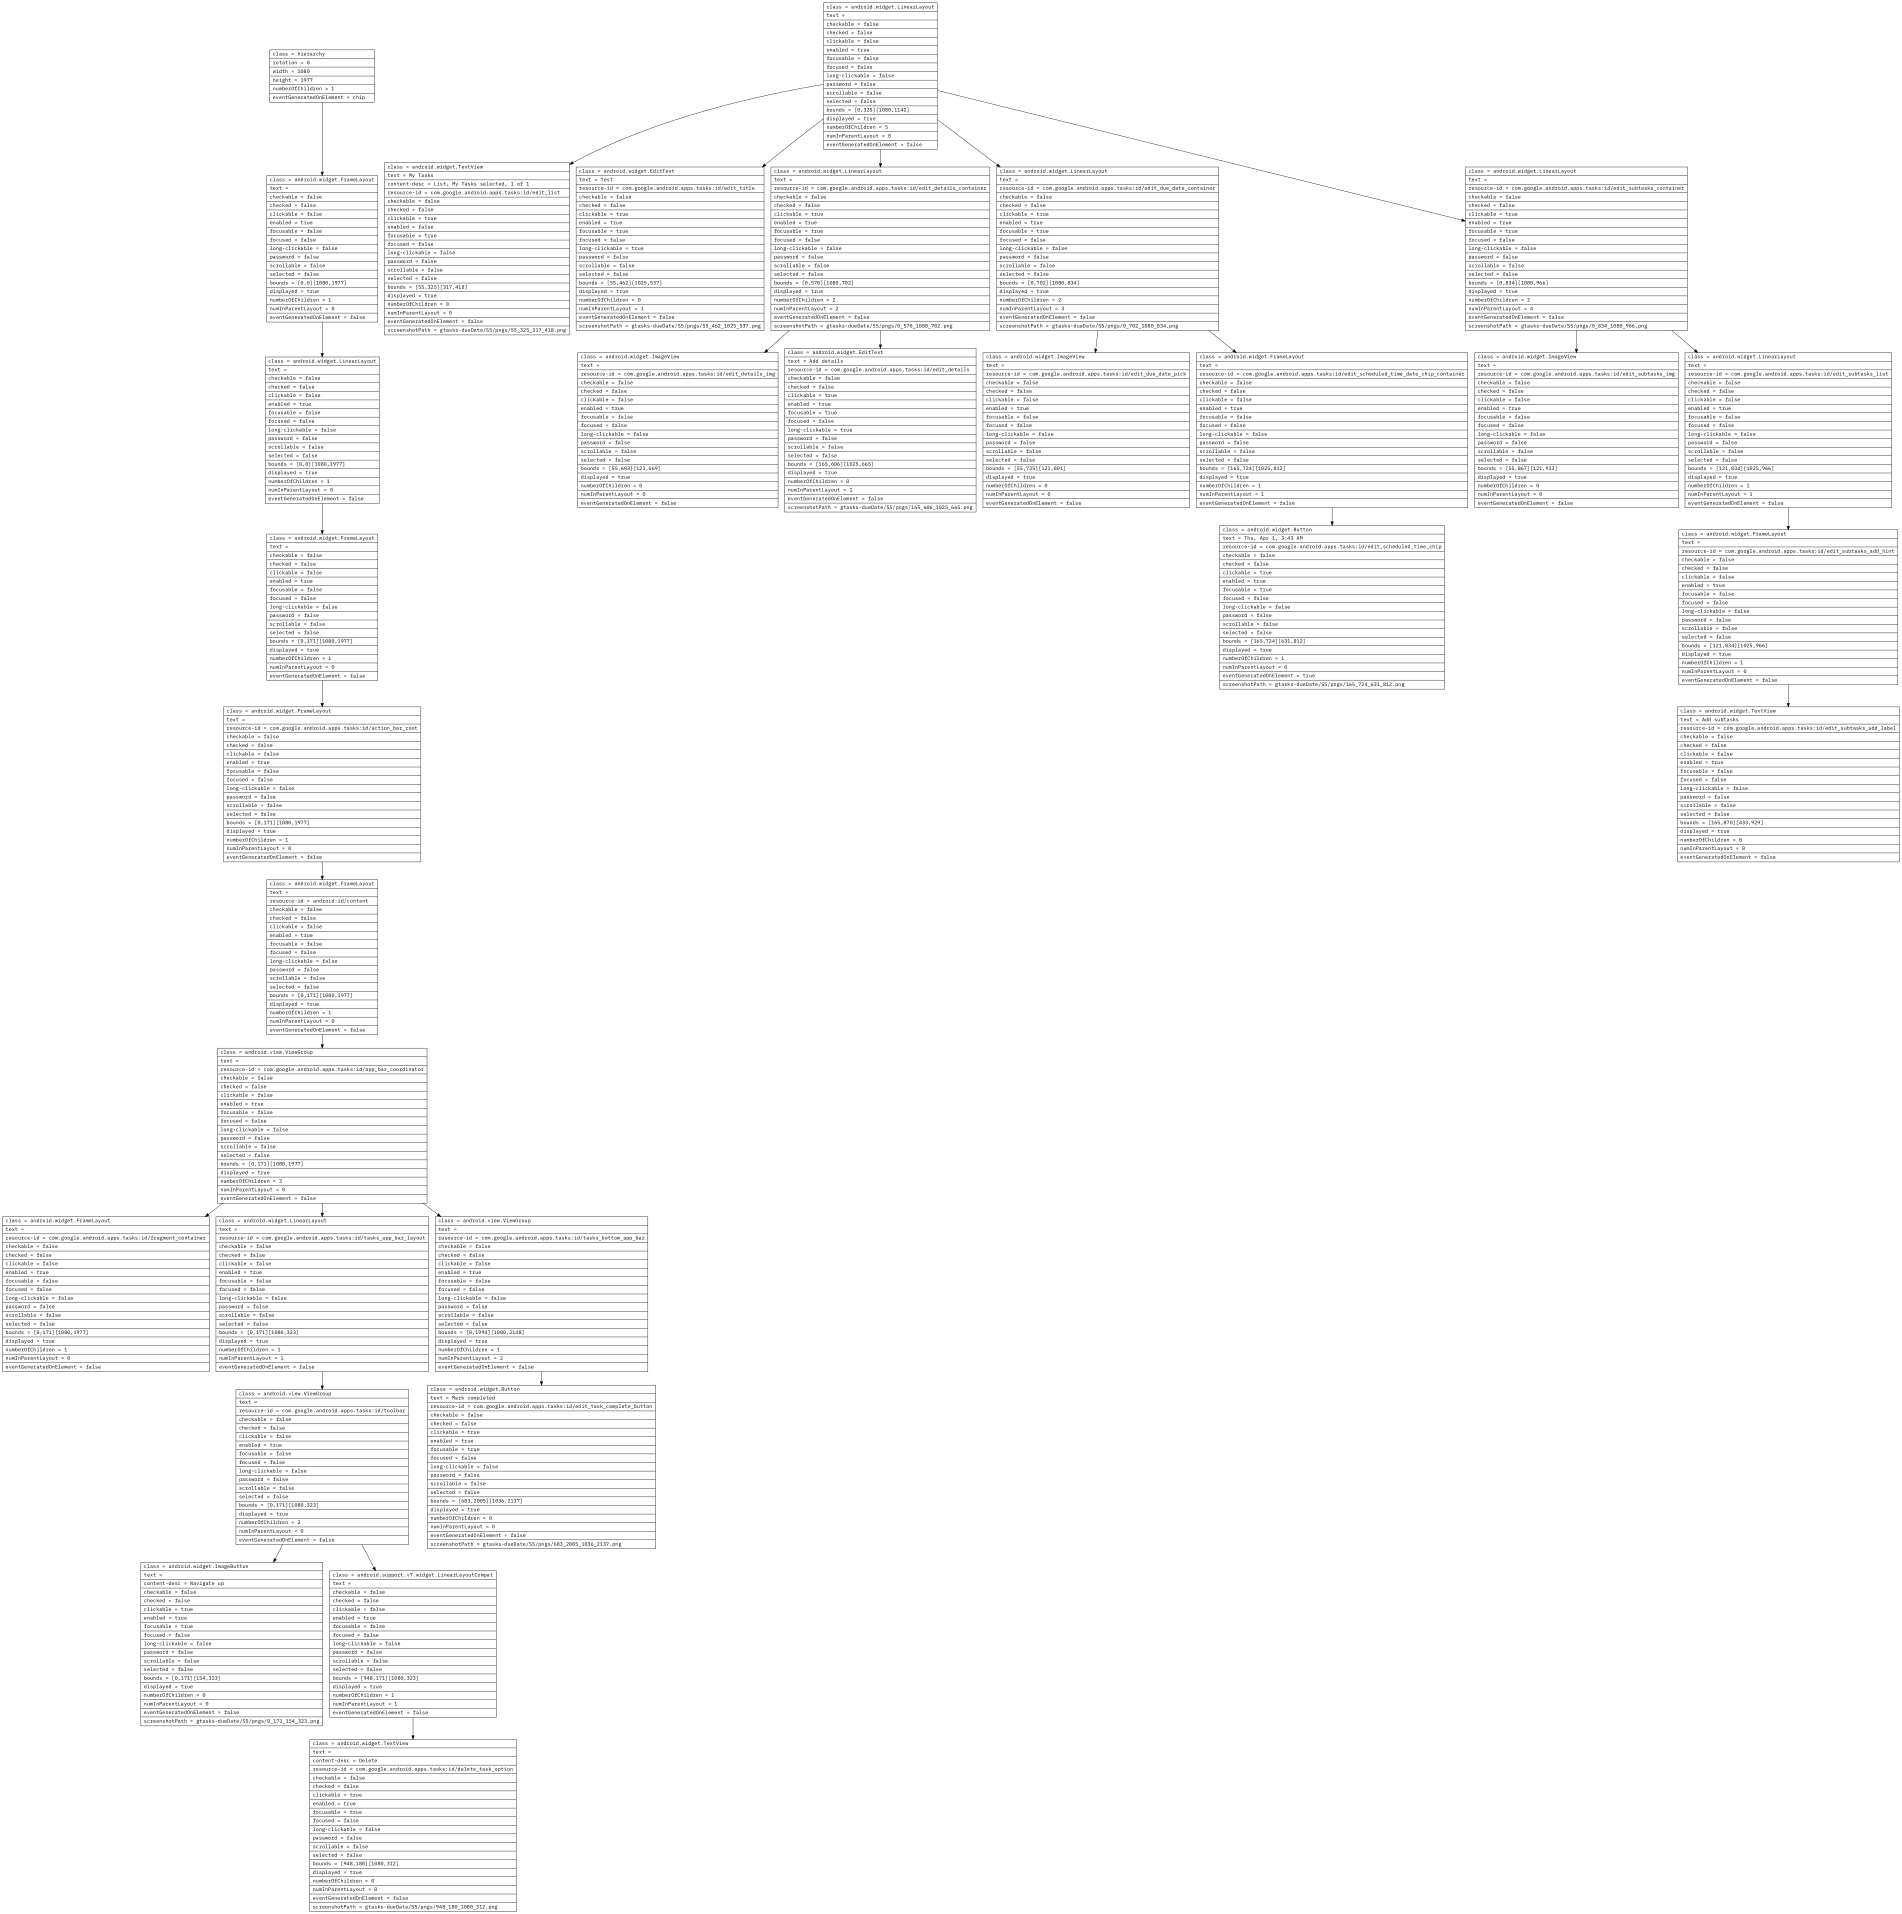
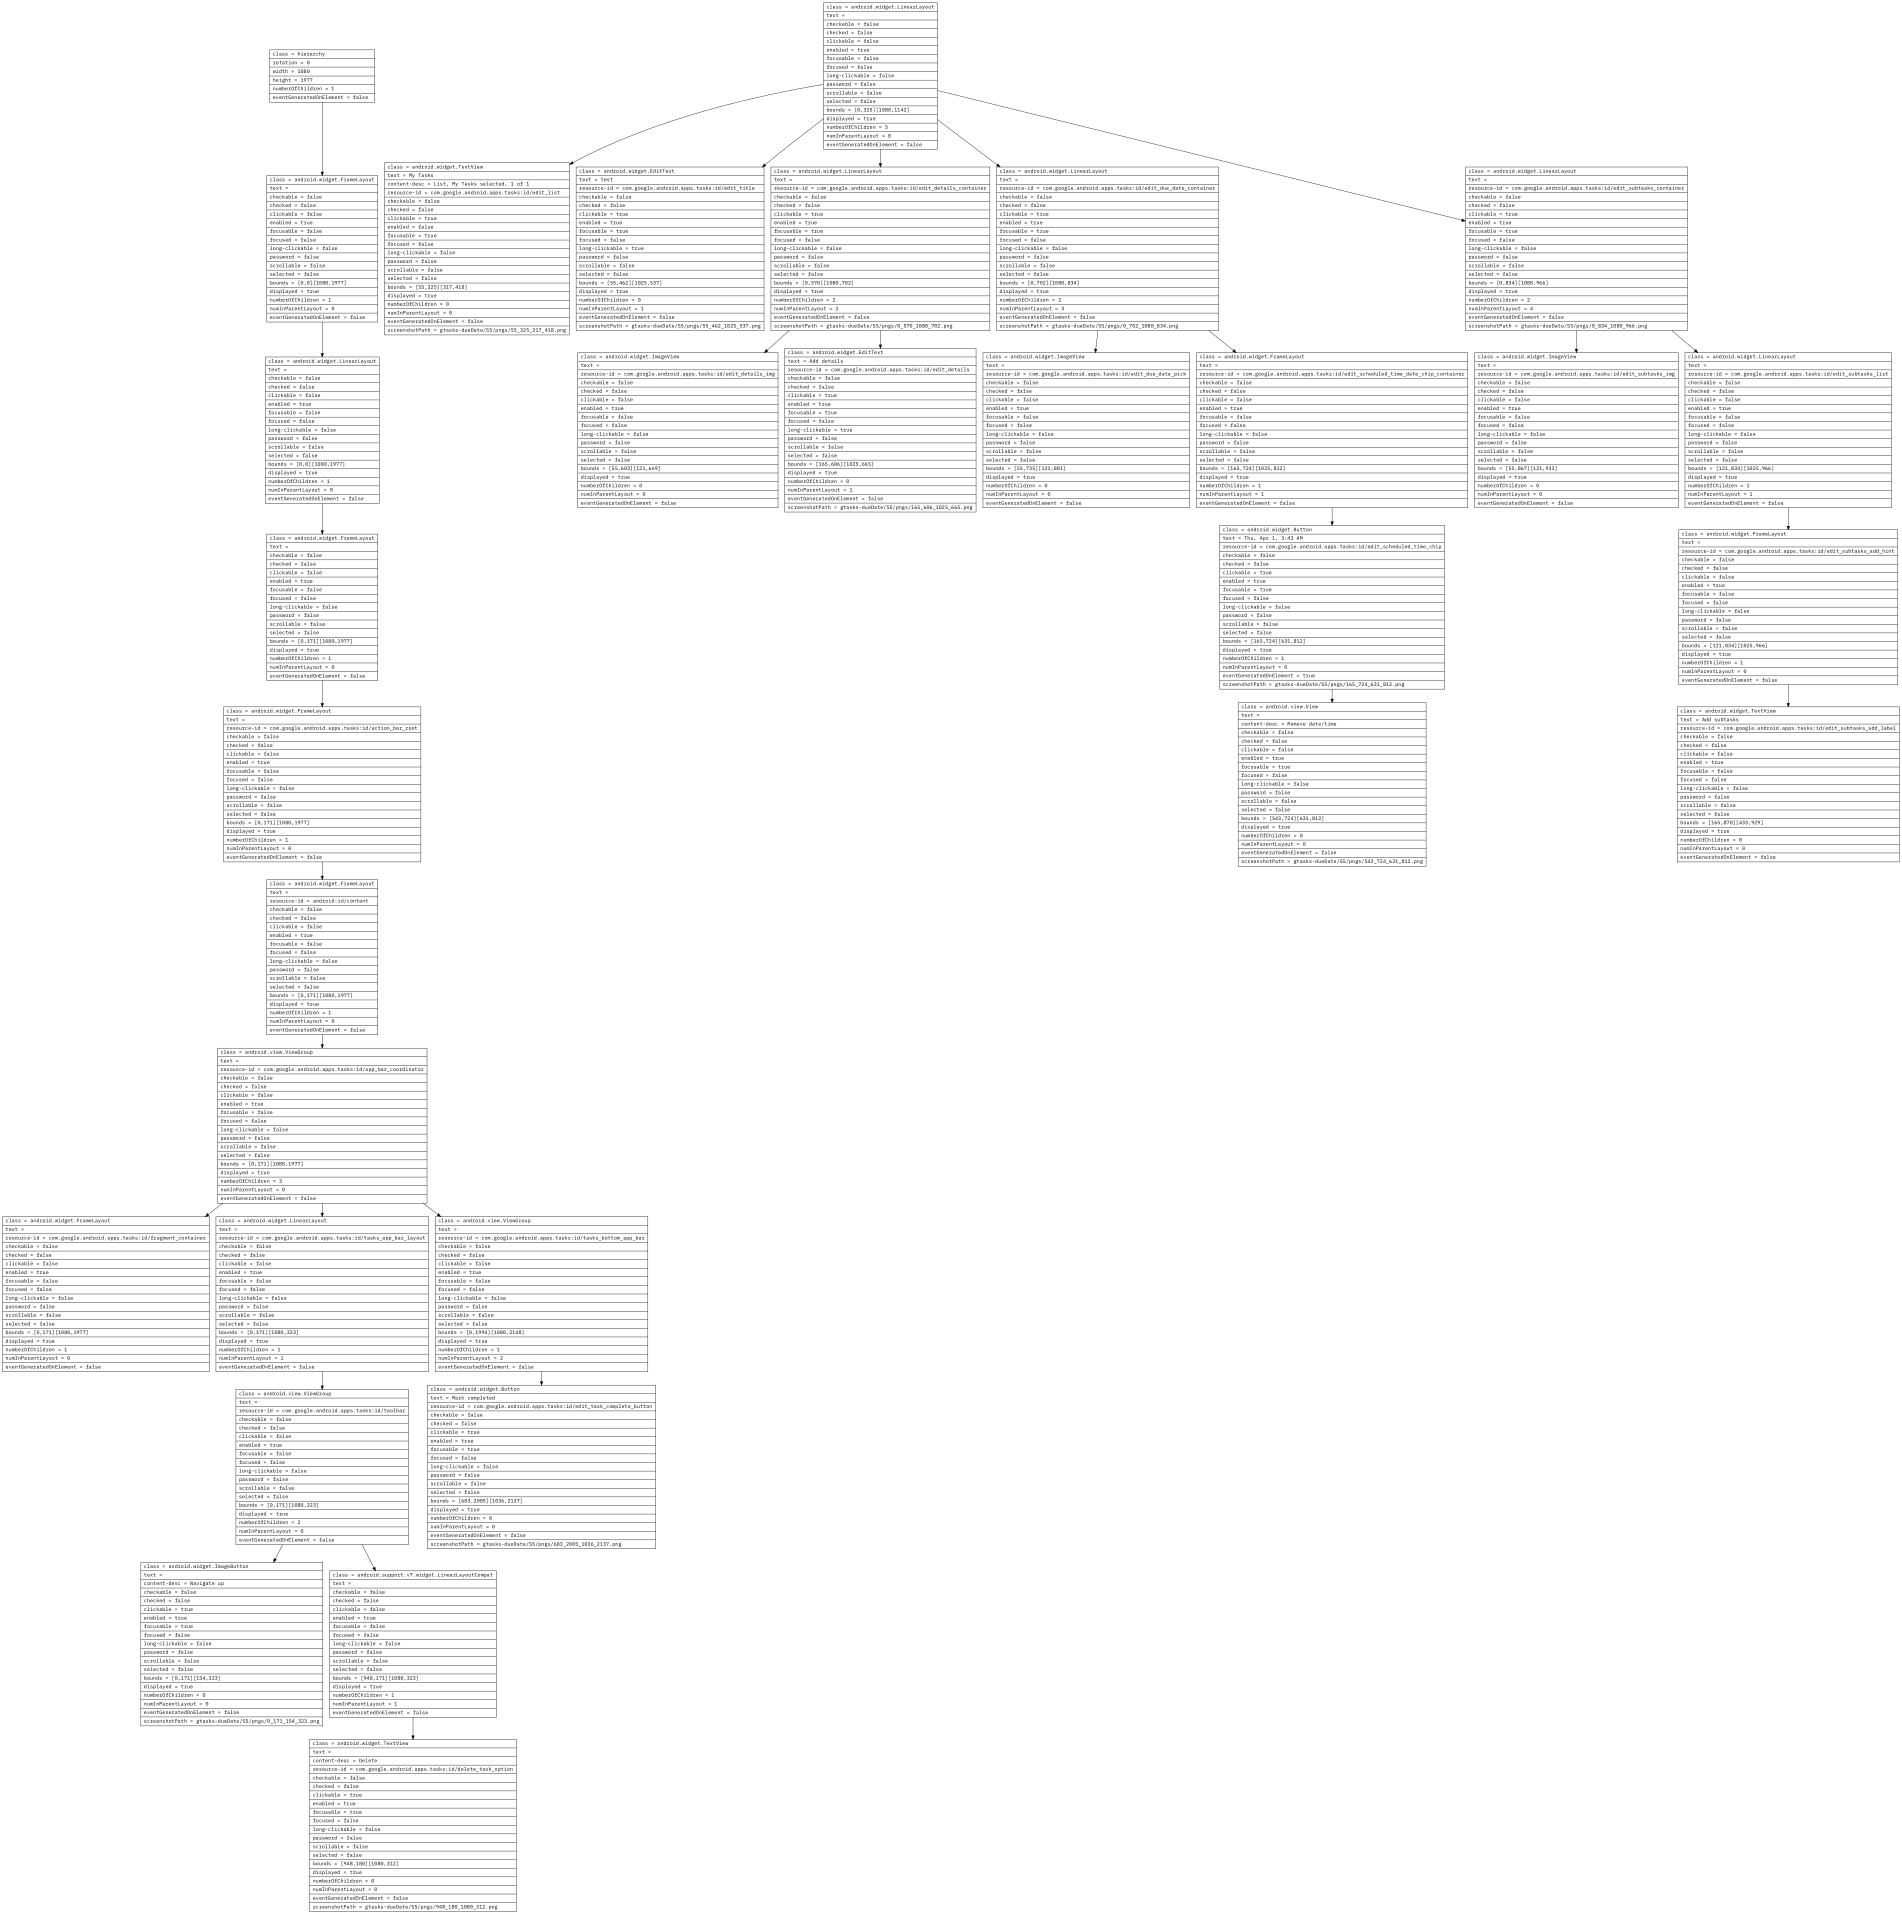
node "class = hierarchy": text "eventGeneratedOnElement = chip" -> "eventGeneratedOnElement = false"
node "class = android.view.View": added
